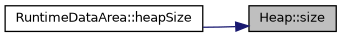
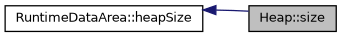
edge "RuntimeDataArea::heapSize" -> "Heap::size": reversed
